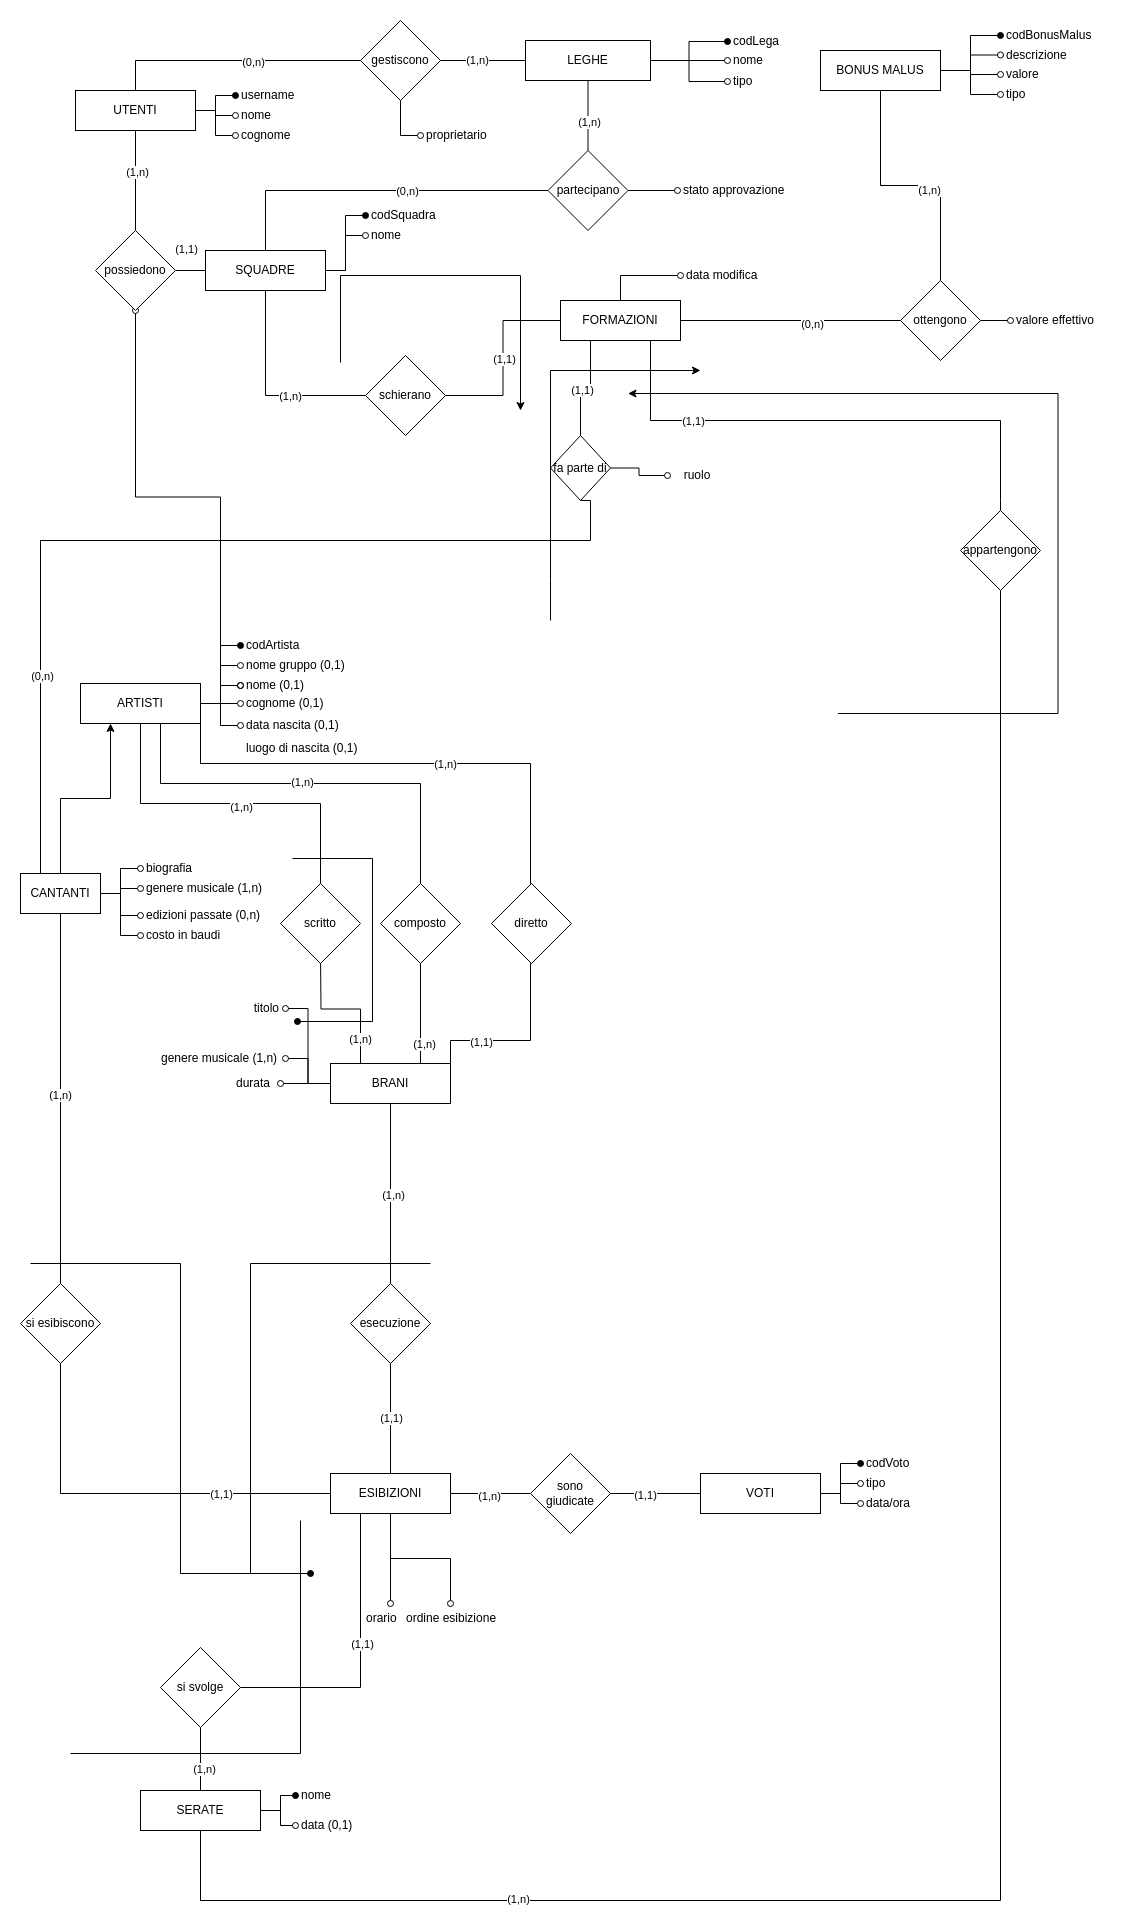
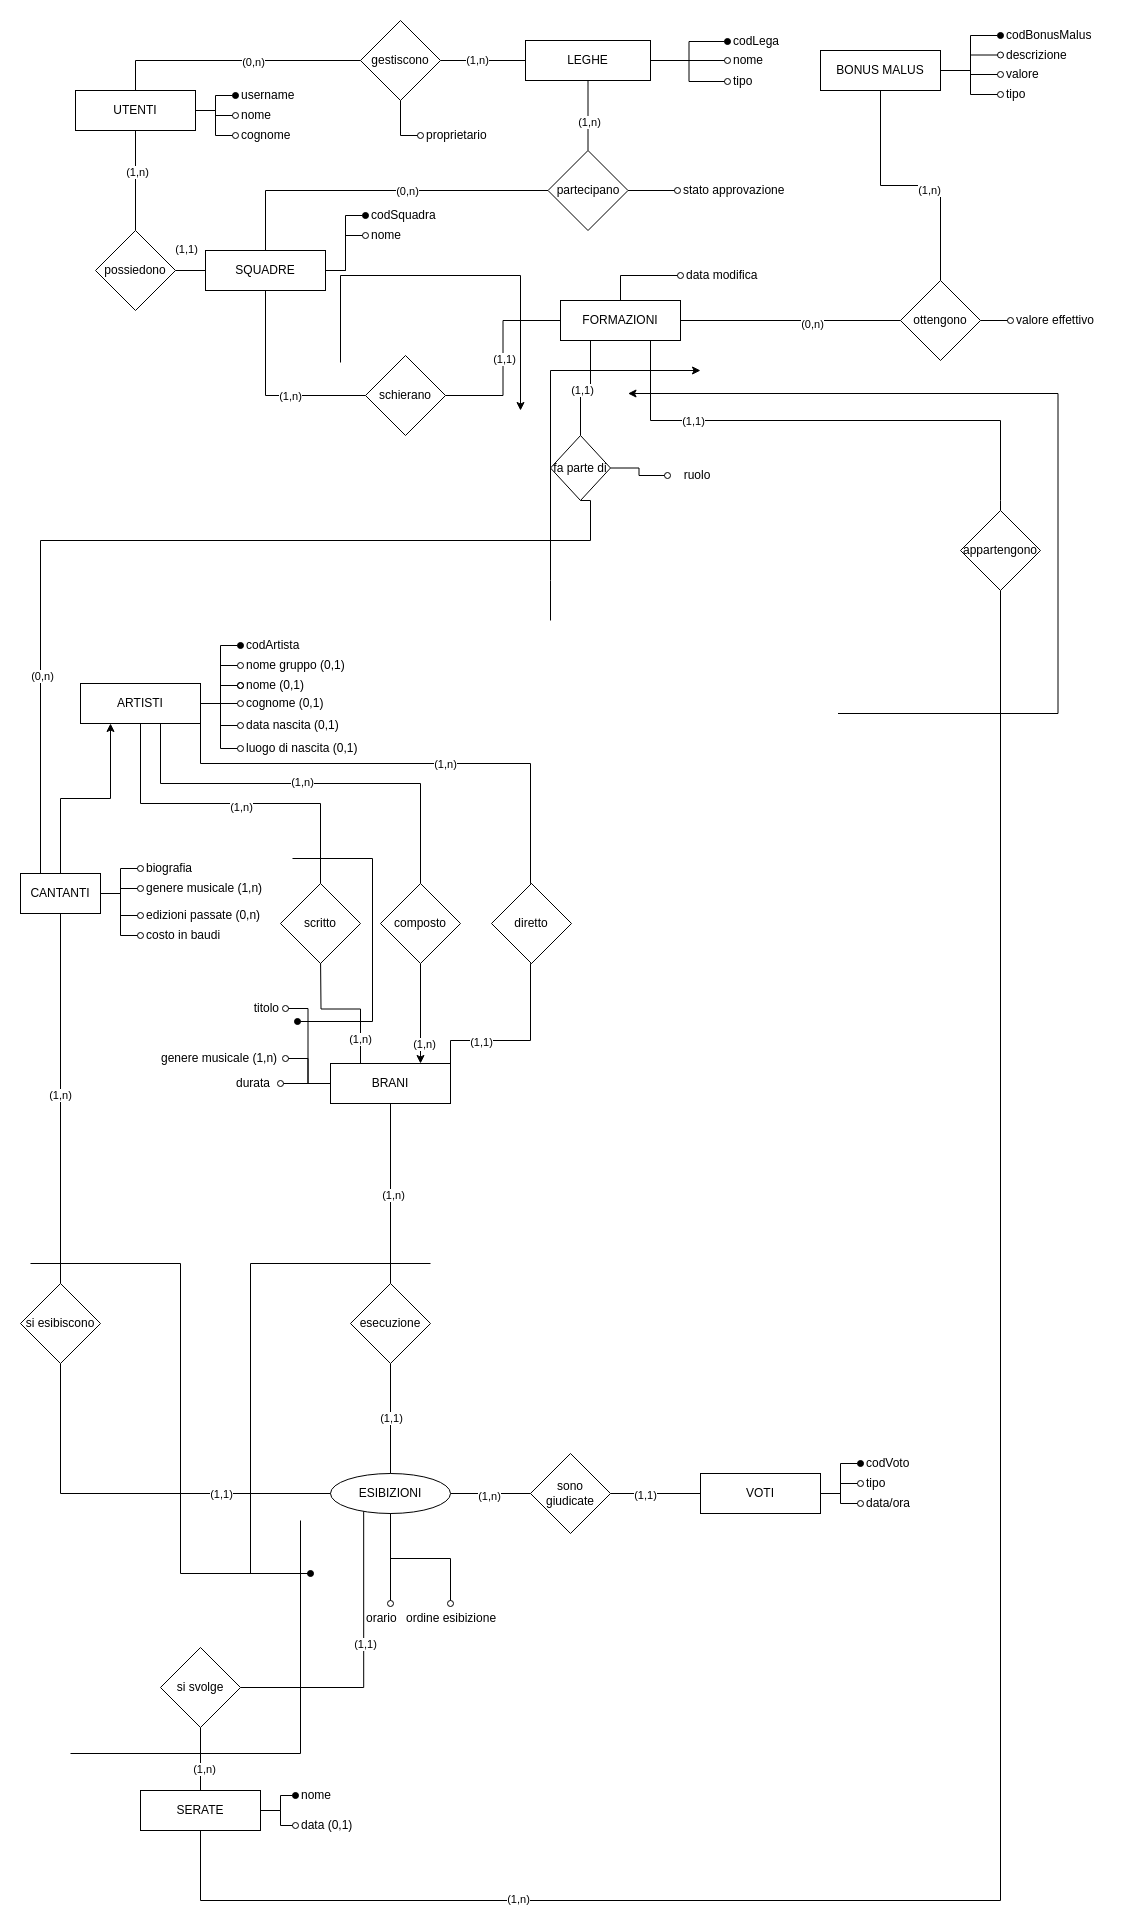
edge "ARTISTI" -> "possiedono": now "ARTISTI" -> "luogo di nascita (0,1)"
edge "composto" -- "BRANI": arrowhead none -> classic
node "ESIBIZIONI": shape rectangle -> ellipse
